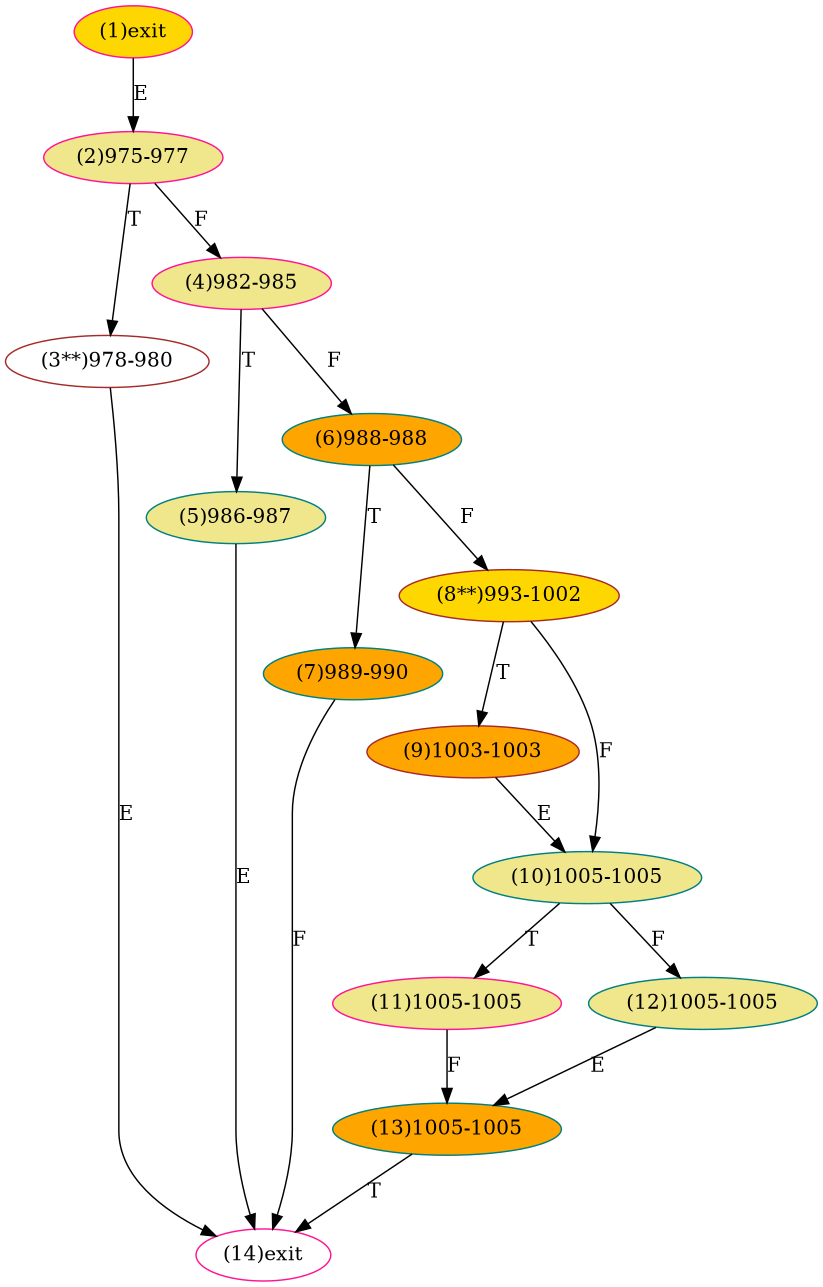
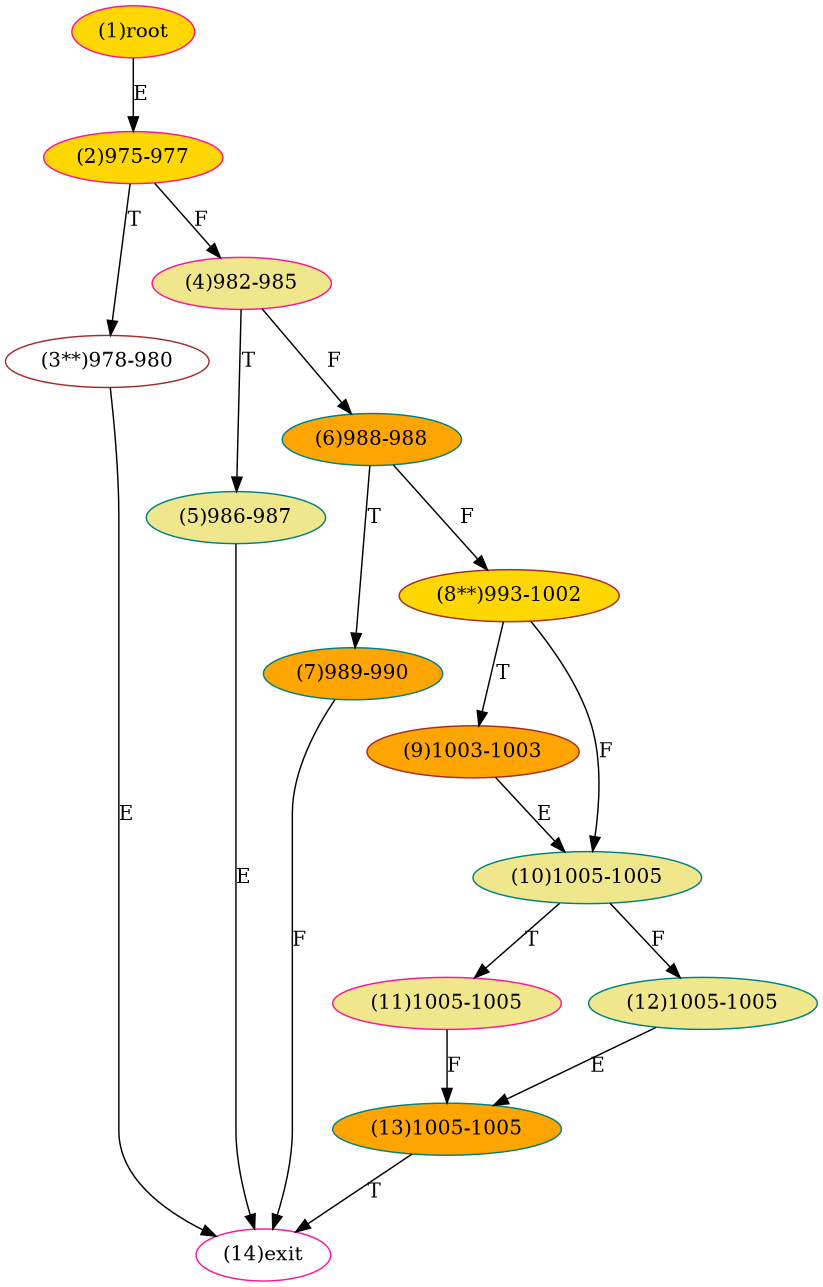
node "(1)exit": label "(1)exit" -> "(1)root"
node "(2)975-977": fillcolor khaki -> gold
